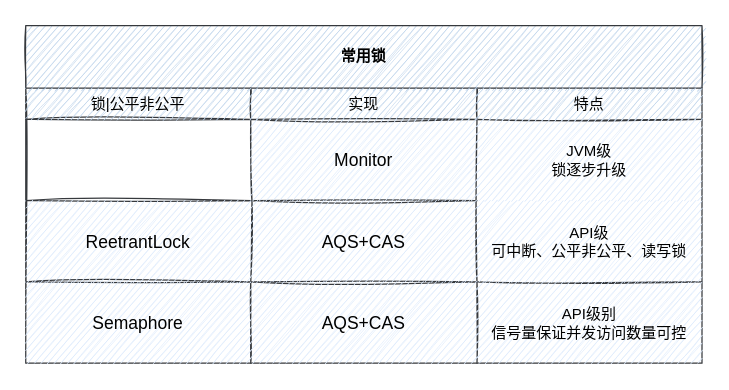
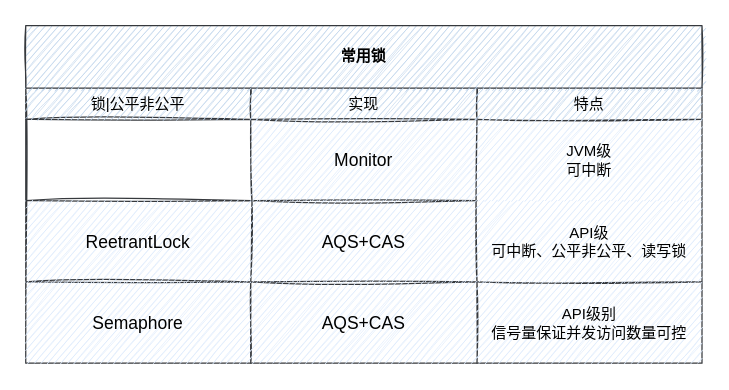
node "JVM级 锁逐步升级": label "JVM级 锁逐步升级" -> "JVM级 可中断"
